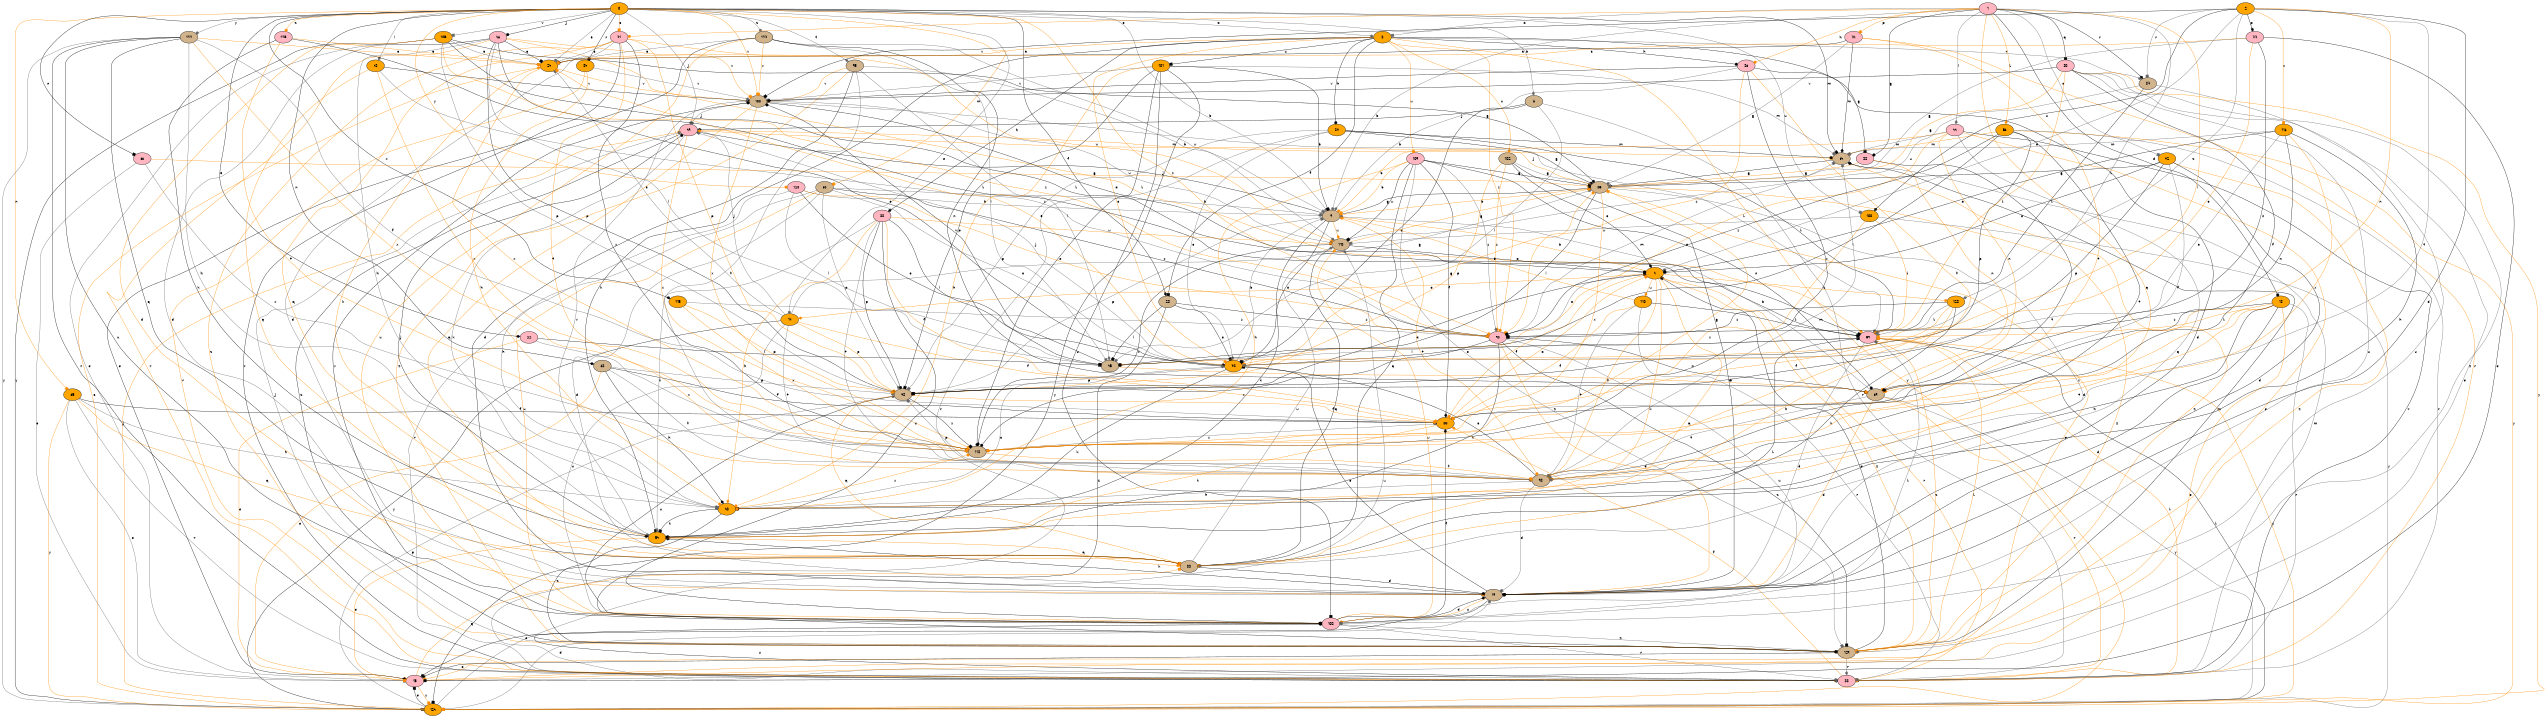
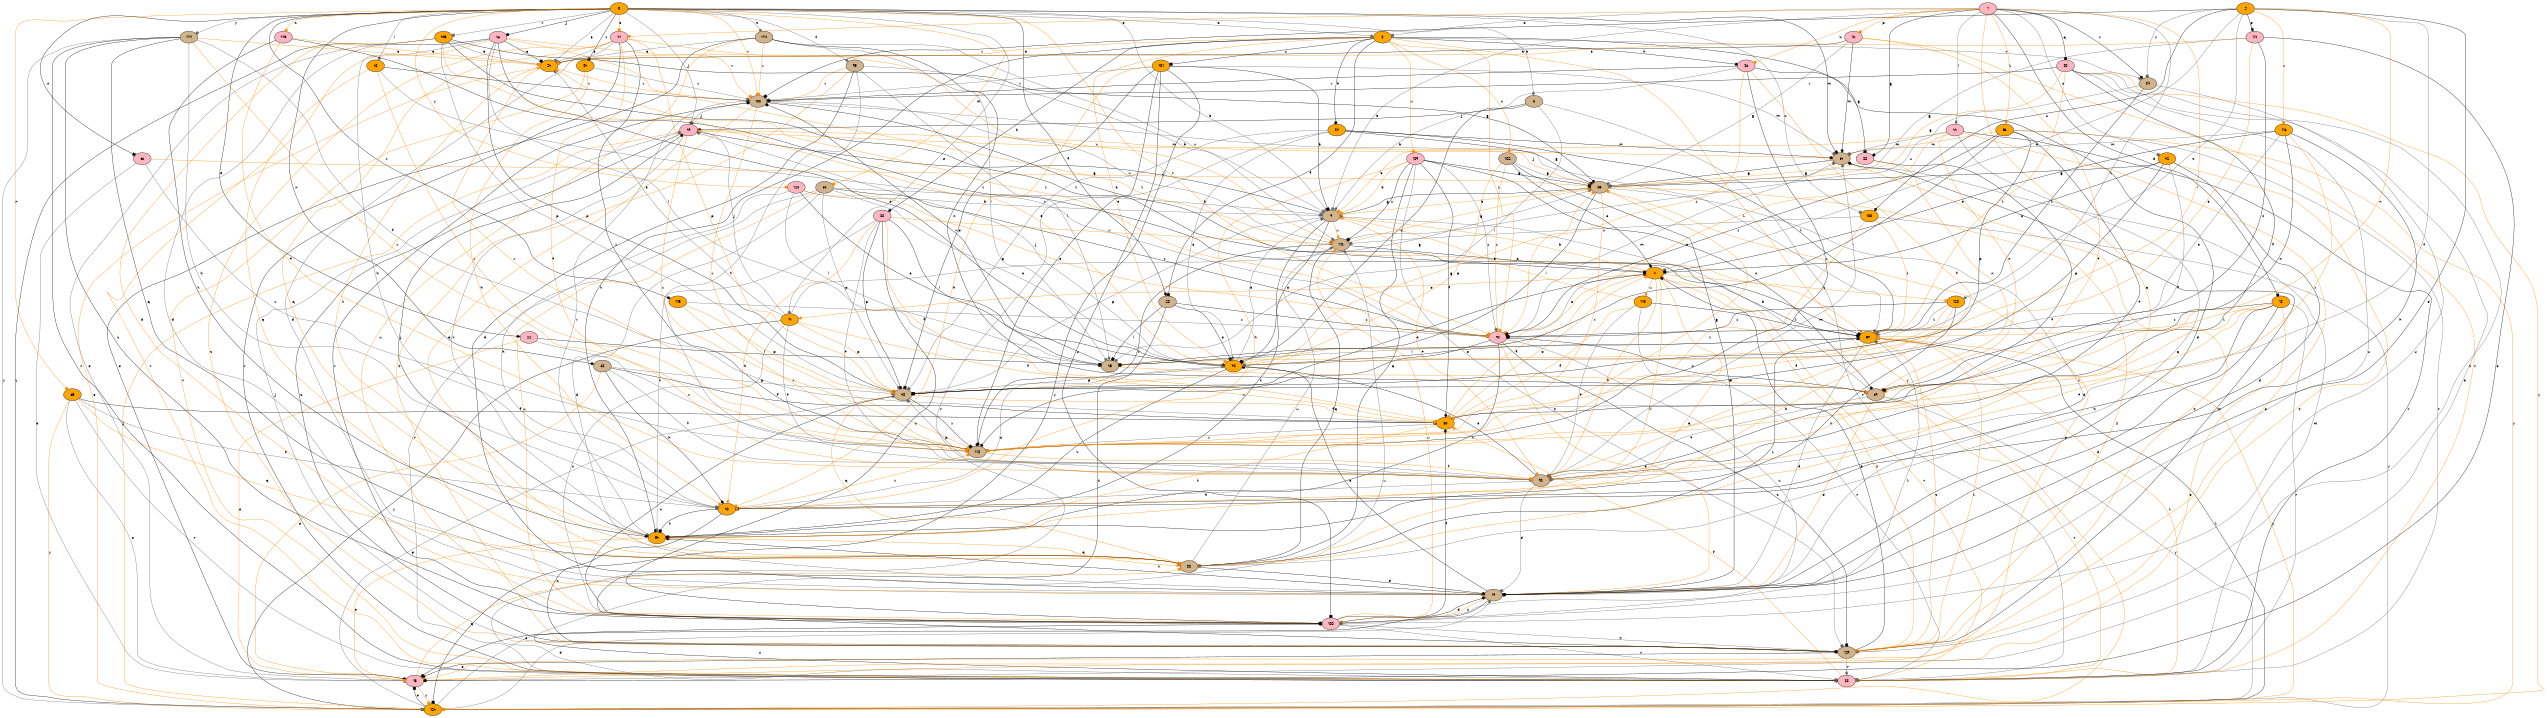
node "59": fillcolor lightpink -> orange
